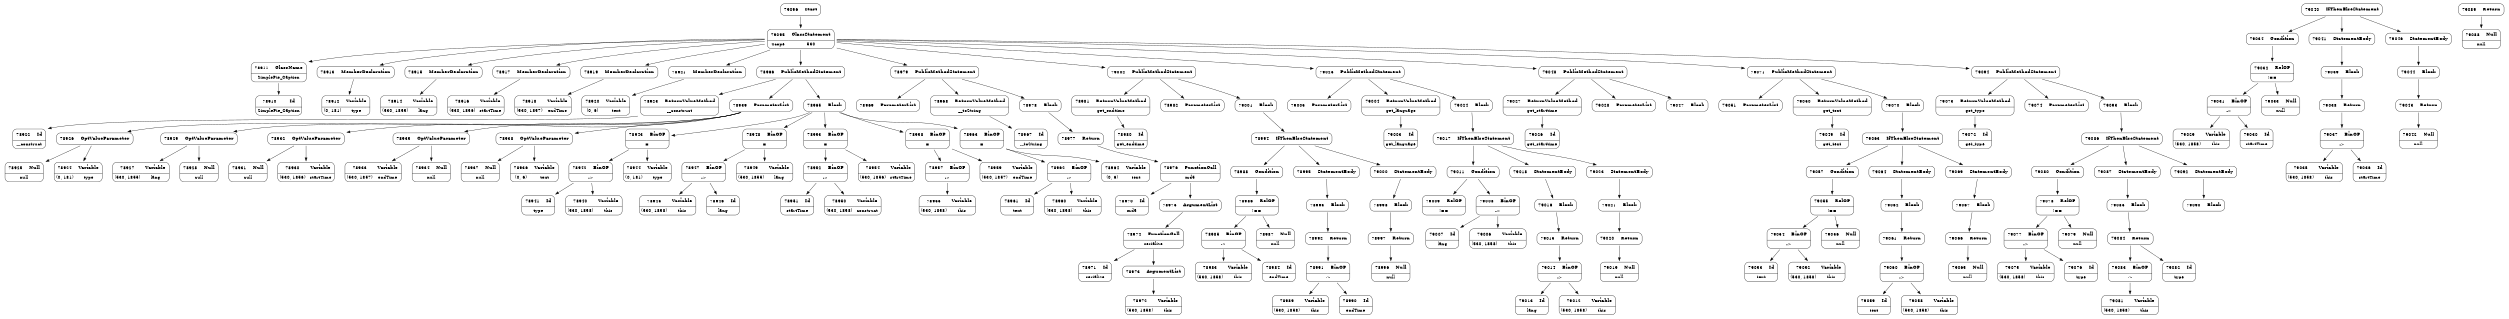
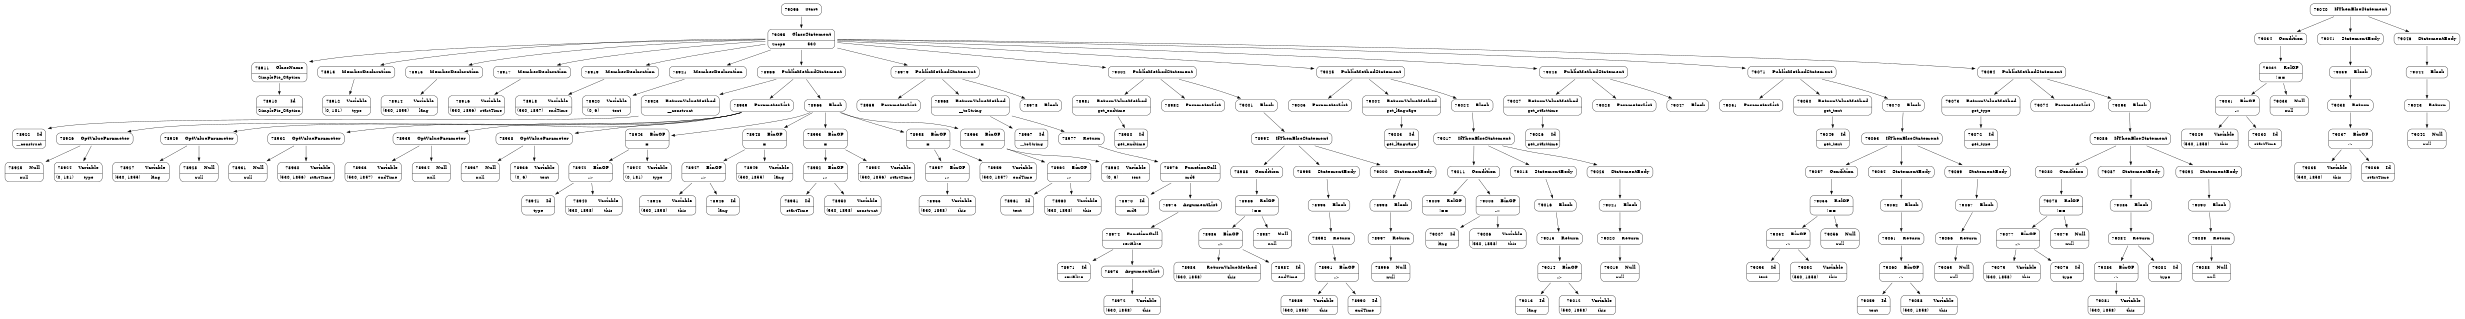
edge "78978" -> "78977": now "78968" -> "78977"
edge "79090" -> "79089": added
node "78983": text "Variable" -> "ReturnValueMethod"
